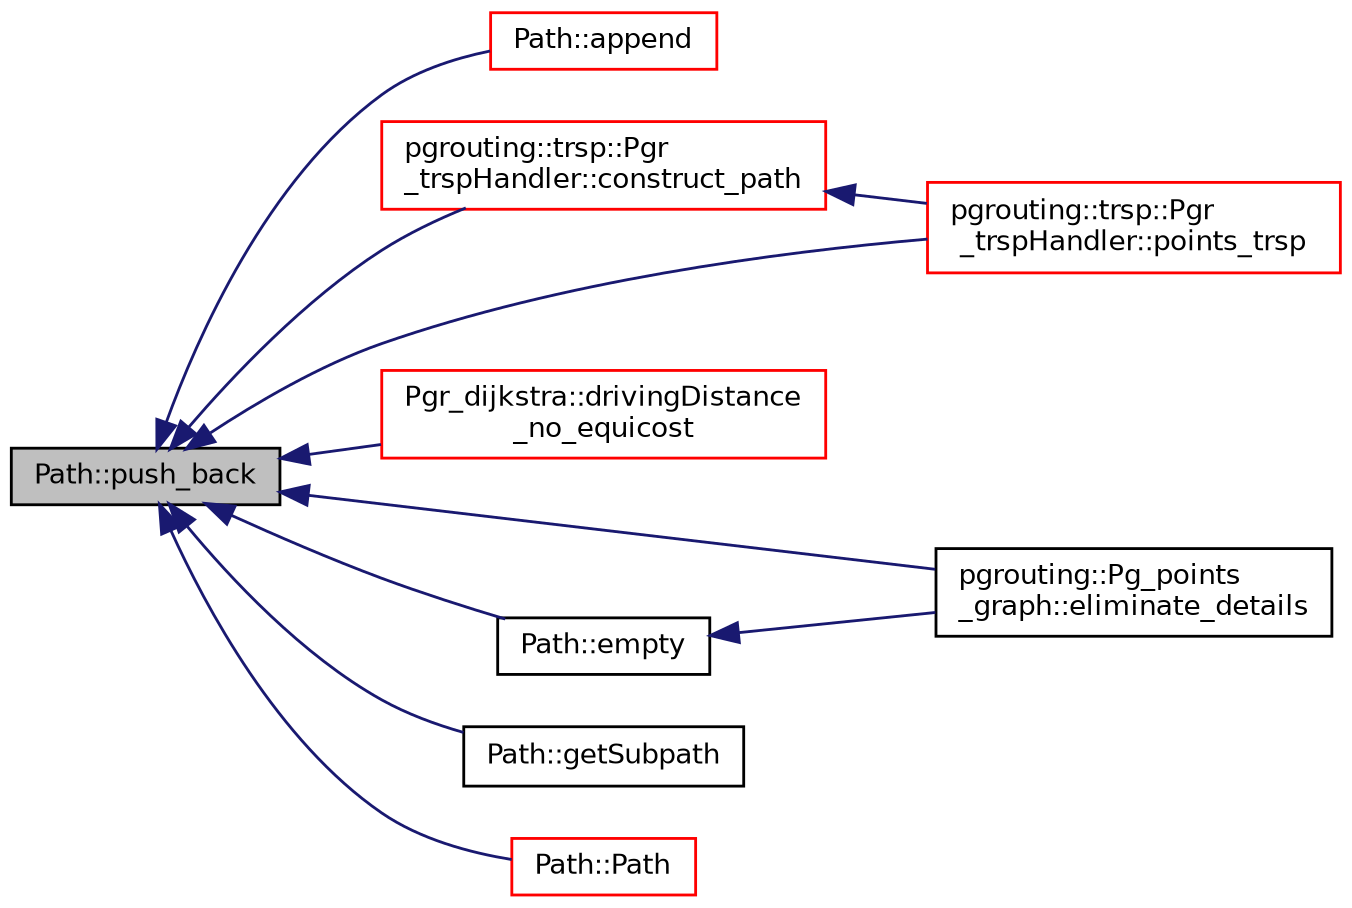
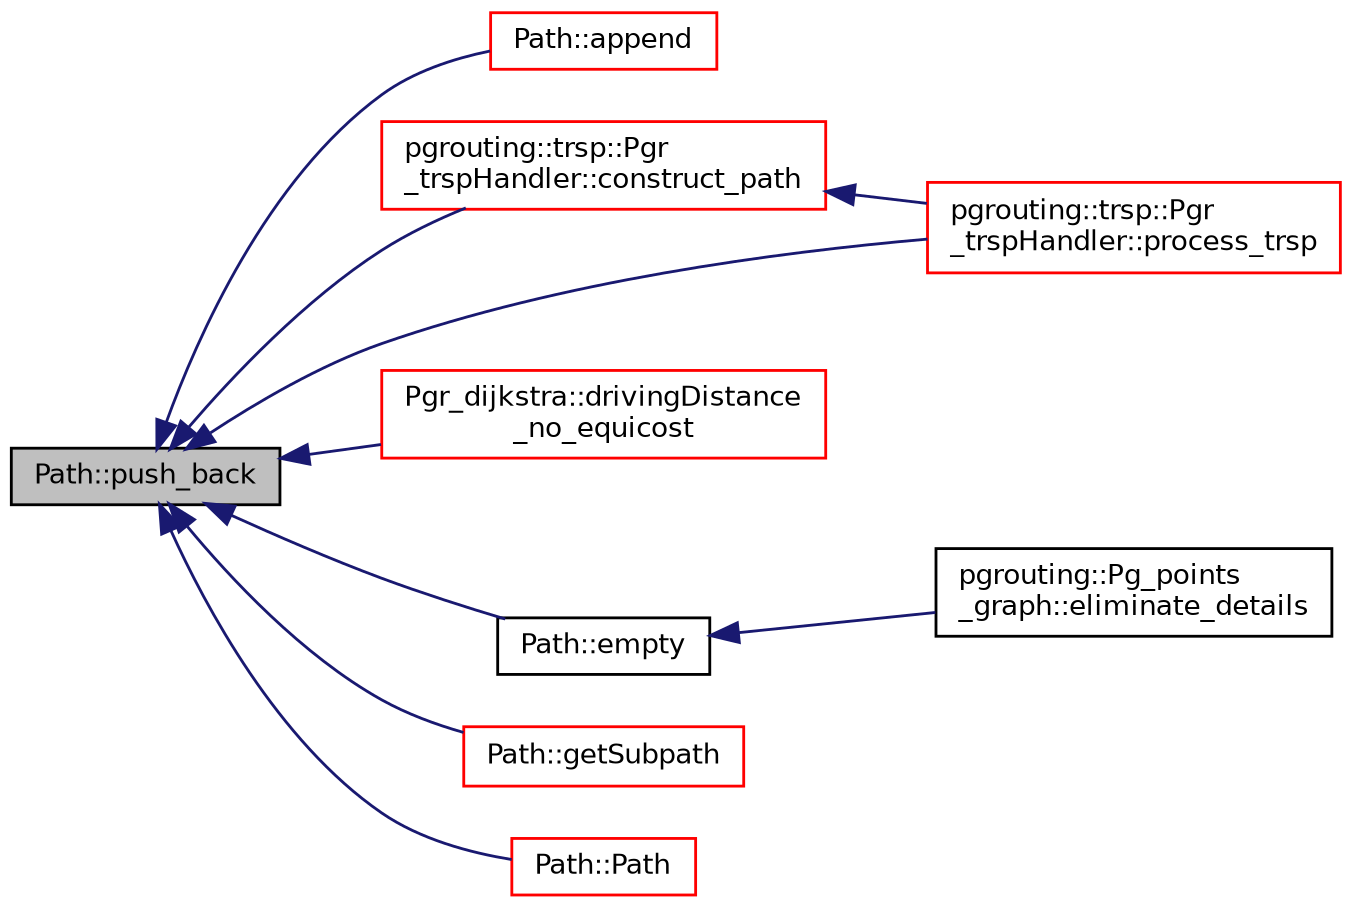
node "pgrouting::trsp::Pgr _trspHandler::points_trsp": label "pgrouting::trsp::Pgr _trspHandler::points_trsp" -> "pgrouting::trsp::Pgr _trspHandler::process_trsp"
edge "pgrouting::Pg_points _graph::eliminate_details" -> "Path::push_back": removed
node "Path::getSubpath": color black -> red
